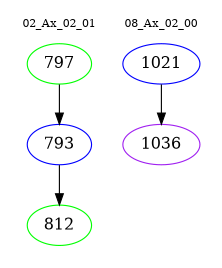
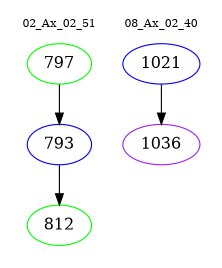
cluster "02_Ax_02_01": label "02_Ax_02_01" -> "02_Ax_02_51"
cluster "08_Ax_02_00": label "08_Ax_02_00" -> "08_Ax_02_40"
